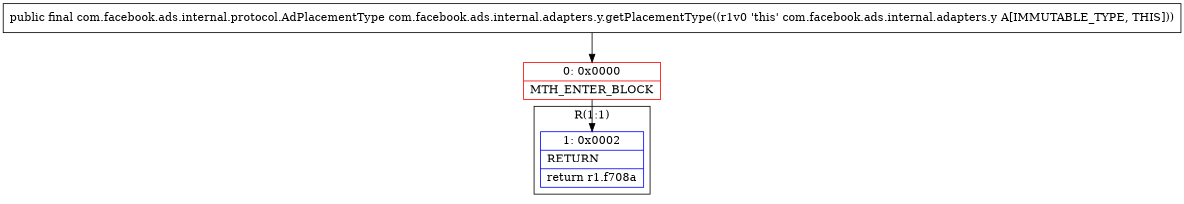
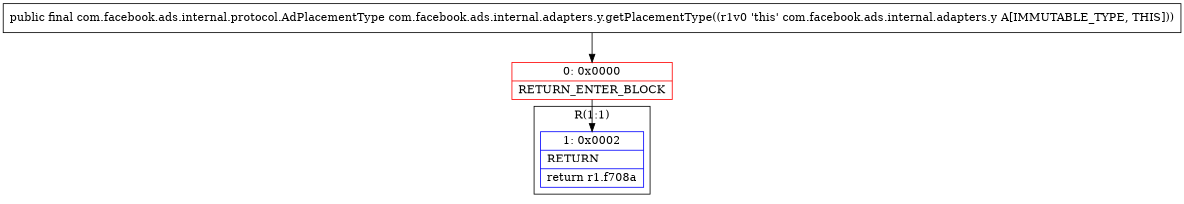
node "0: 0x0000": text "MTH_ENTER_BLOCK" -> "RETURN_ENTER_BLOCK"
